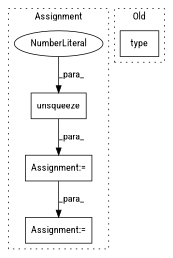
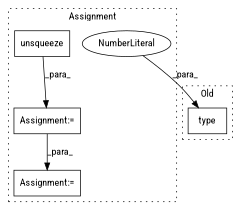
edge "NumberLiteral" -> "unsqueeze": now "NumberLiteral" -> "type"
